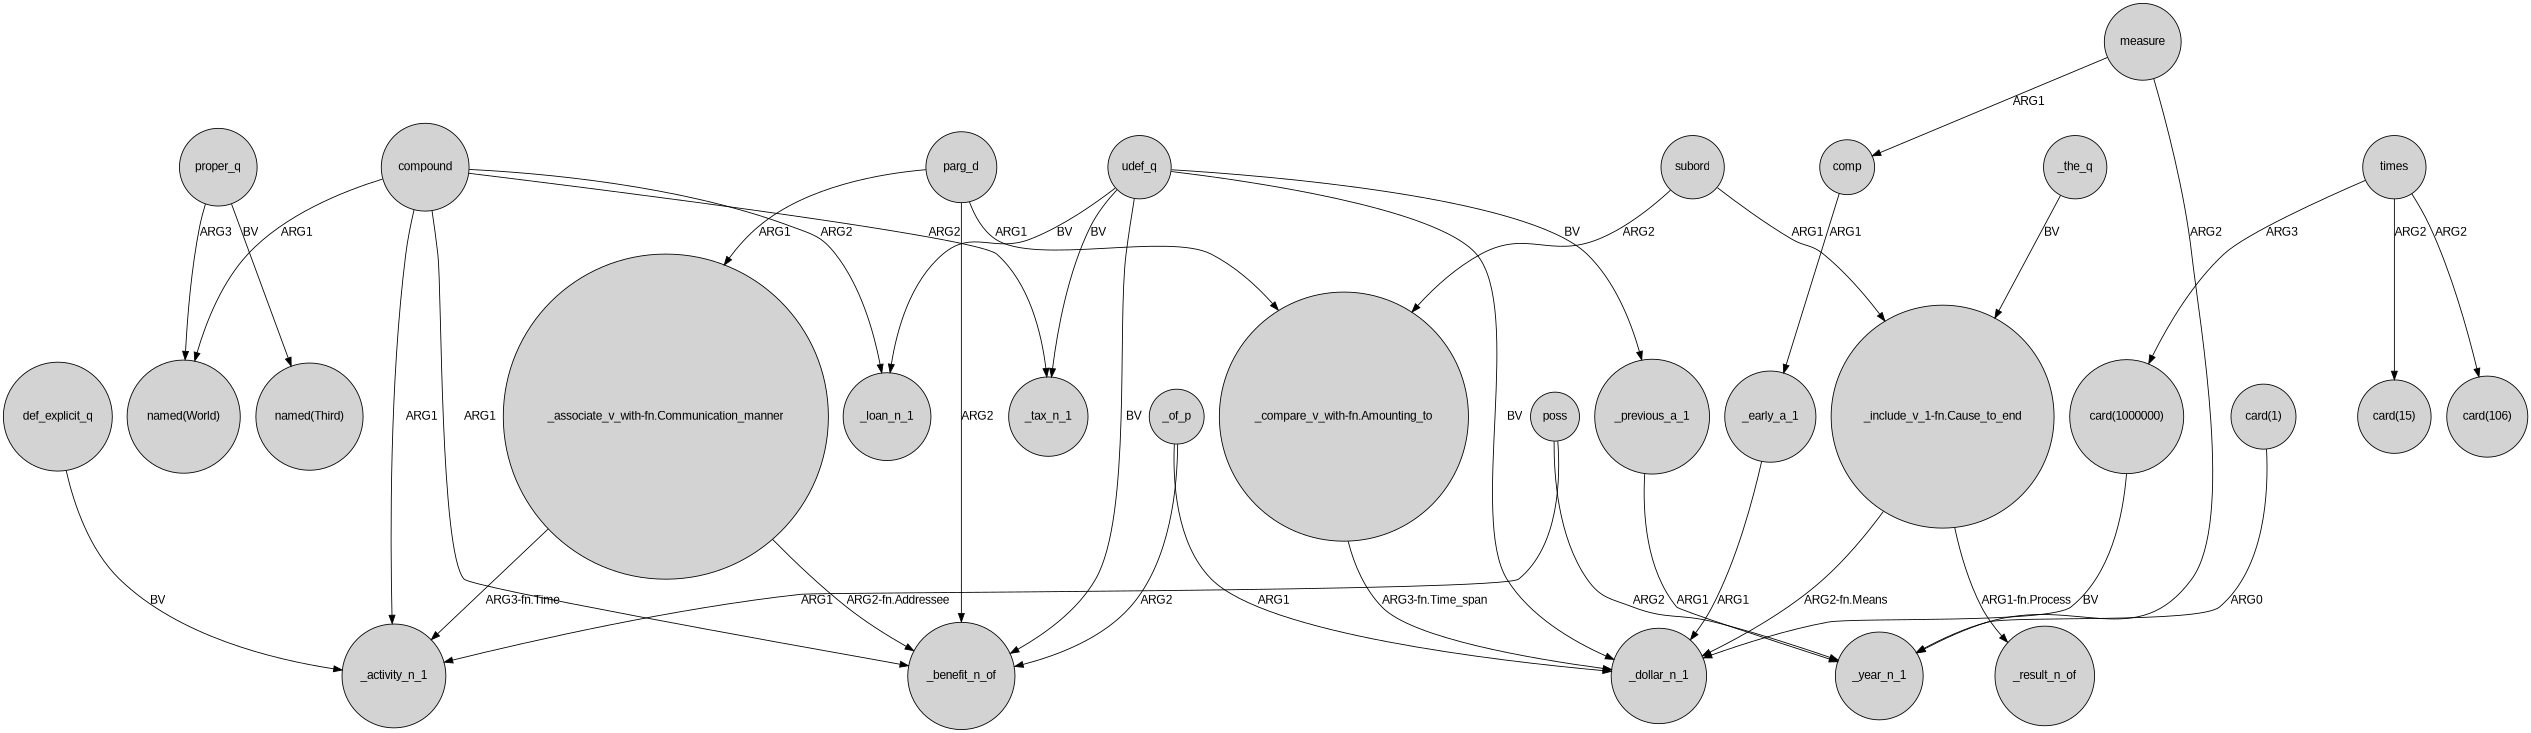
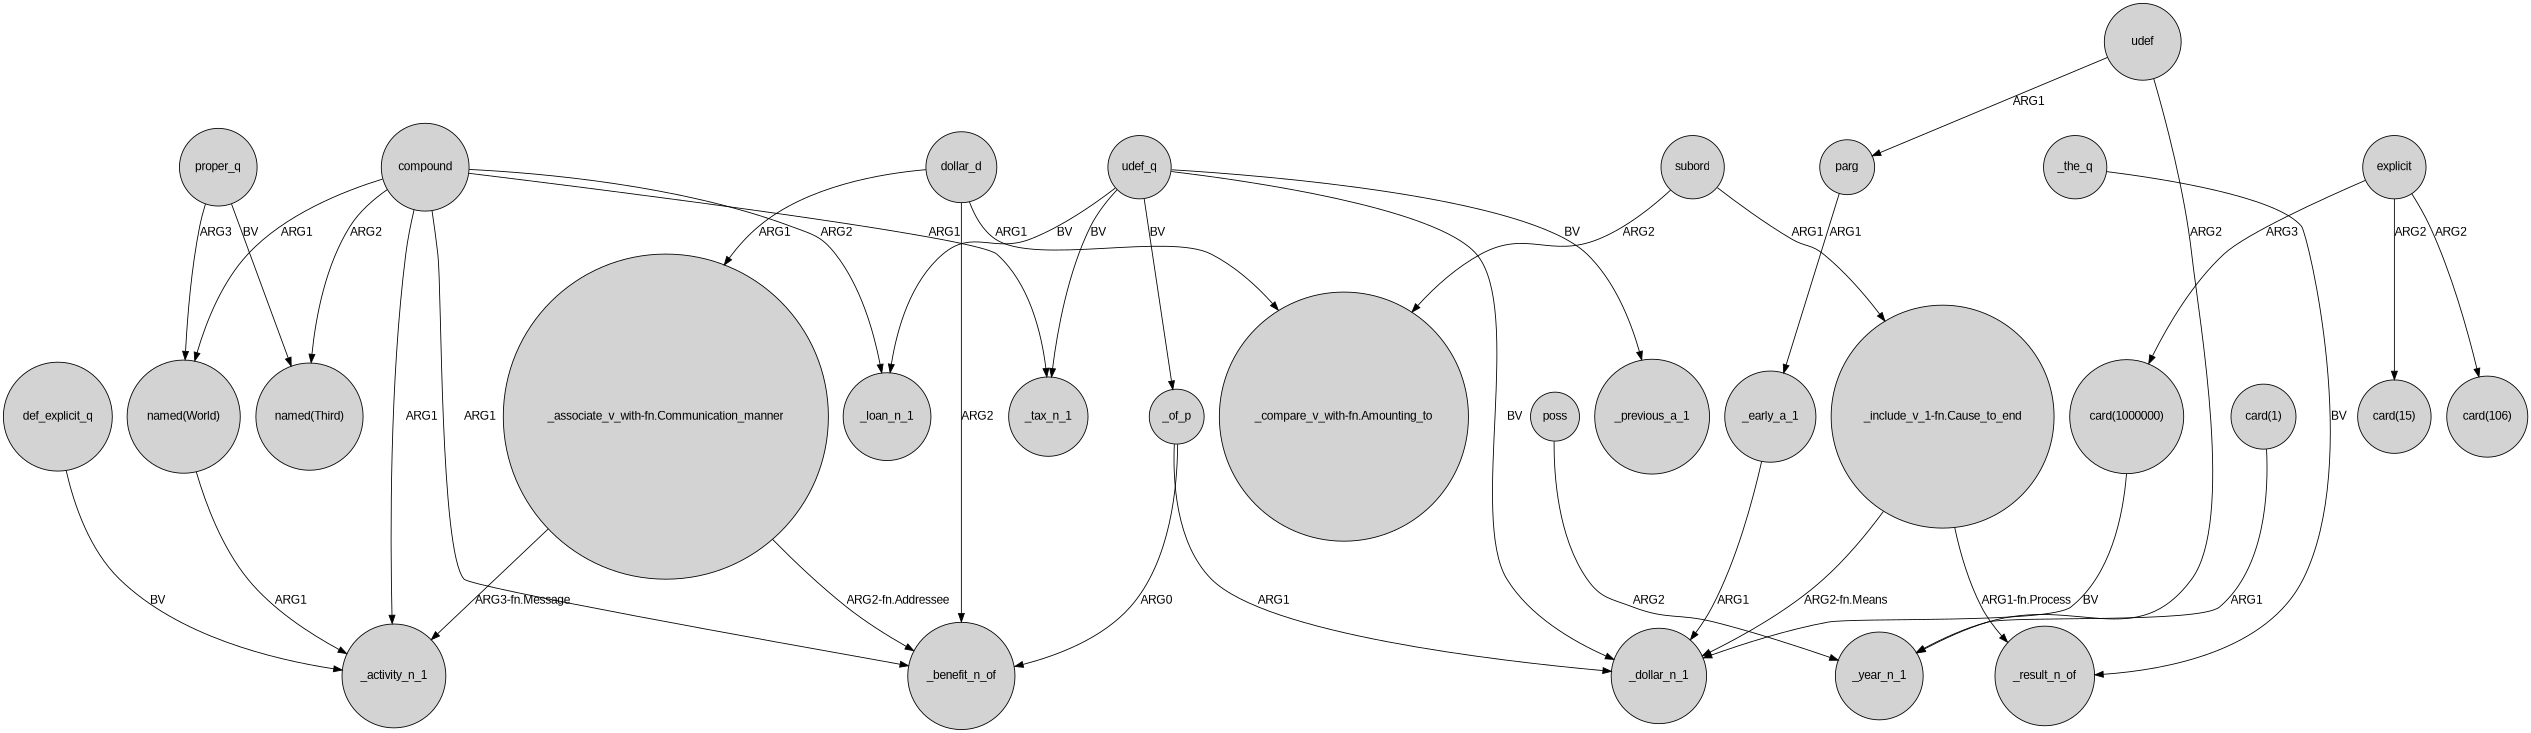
node "measure": label "measure" -> "udef"
node "parg_d": label "parg_d" -> "dollar_d"
node "comp": label "comp" -> "parg"
node "times": label "times" -> "explicit"
edge "compound" -> "_tax_n_1": label "ARG2" -> "ARG1"
edge "_the_q" -> "_include_v_1-fn.Cause_to_end": now "_the_q" -> "_result_n_of"
edge "compound" -> "named(Third)": added, label "ARG2"
edge "udef_q" -> "_benefit_n_of": now "udef_q" -> "_of_p"
edge "poss" -> "_activity_n_1": now "named(World)" -> "_activity_n_1"
edge "_associate_v_with-fn.Communication_manner" -> "_activity_n_1": label "ARG3-fn.Time" -> "ARG3-fn.Message"
edge "_of_p" -> "_benefit_n_of": label "ARG2" -> "ARG0"
edge "card(1)" -> "_year_n_1": label "ARG0" -> "ARG1"
edge "_previous_a_1" -> "_year_n_1": removed, label "ARG1"
edge "_compare_v_with-fn.Amounting_to" -> "_dollar_n_1": removed, label "ARG3-fn.Time_span"
